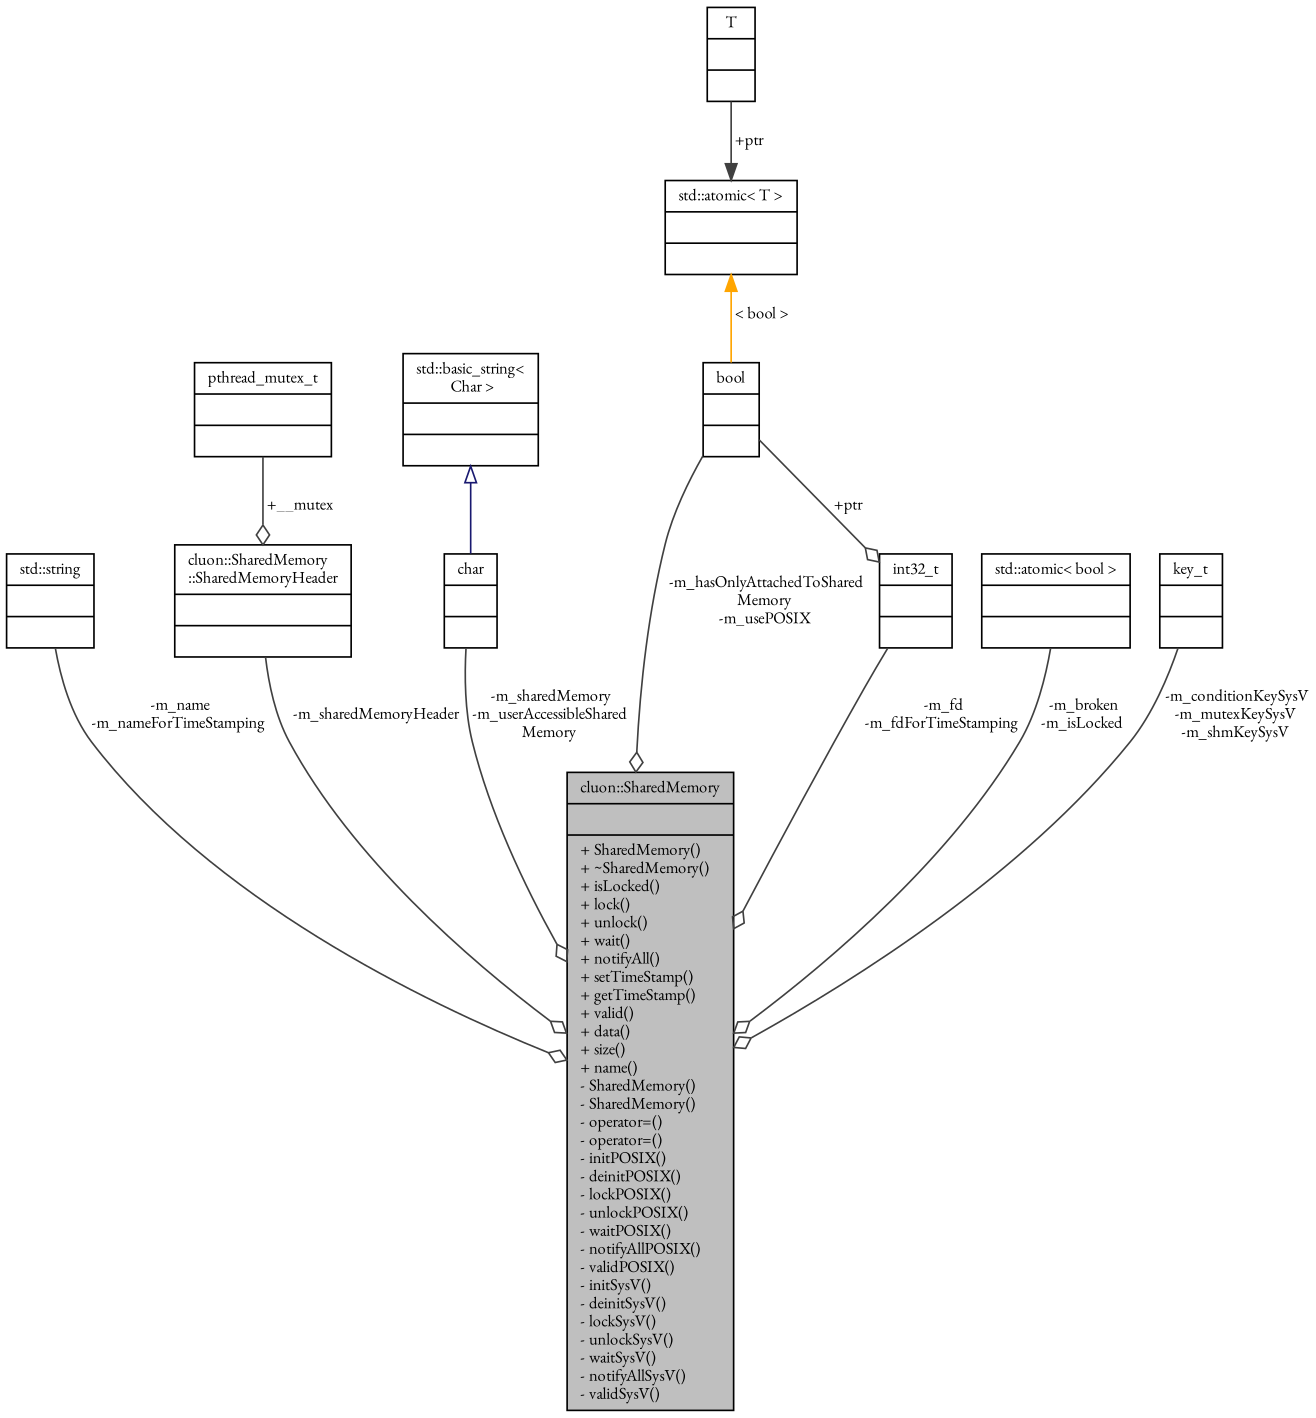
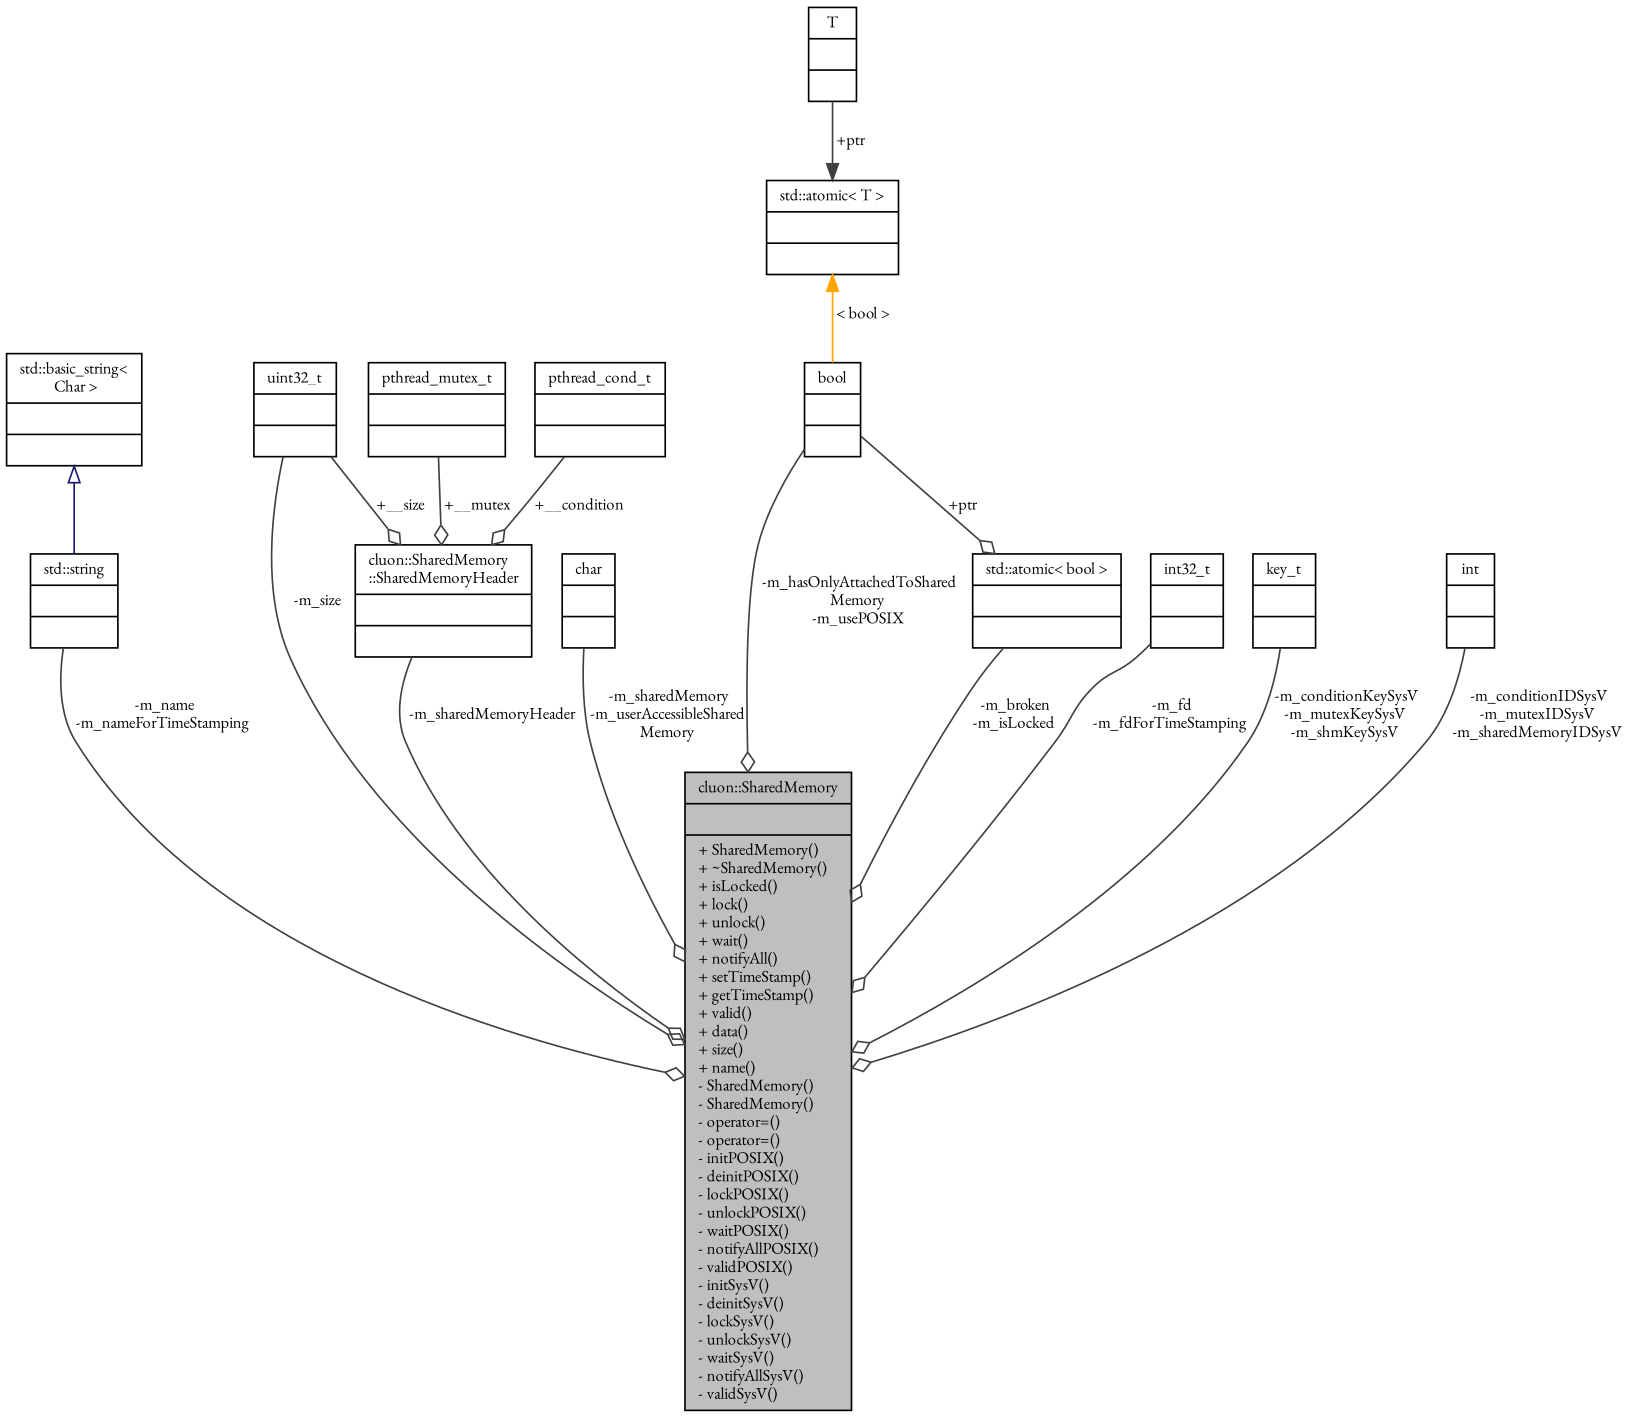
node "uint32_t": added
node "pthread_cond_t": added
edge "bool" -> "int32_t": now "bool" -> "std::atomic< bool >"
edge "char" -> "std::basic_string<": now "std::string" -> "std::basic_string<"
node "int": added
